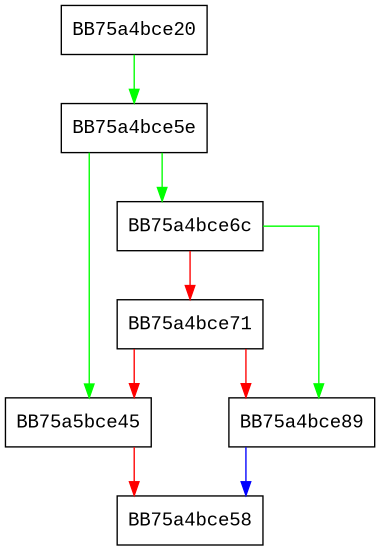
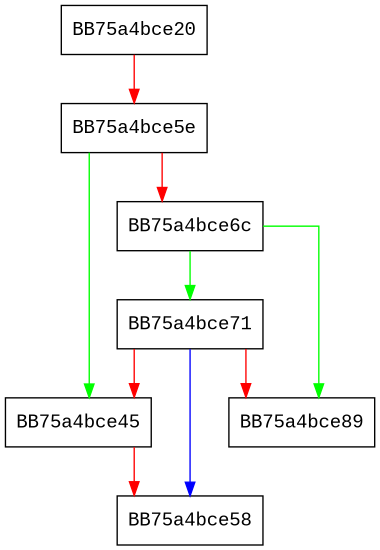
edge "BB75a4bce20" -> "BB75a4bce5e": color green -> red
edge "BB75a4bce5e" -> "BB75a4bce6c": color green -> red
edge "BB75a4bce6c" -> "BB75a4bce71": color red -> green
node "BB75a5bce45": label "BB75a5bce45" -> "BB75a4bce45"
edge "BB75a4bce89" -> "BB75a4bce58": now "BB75a4bce71" -> "BB75a4bce58"
